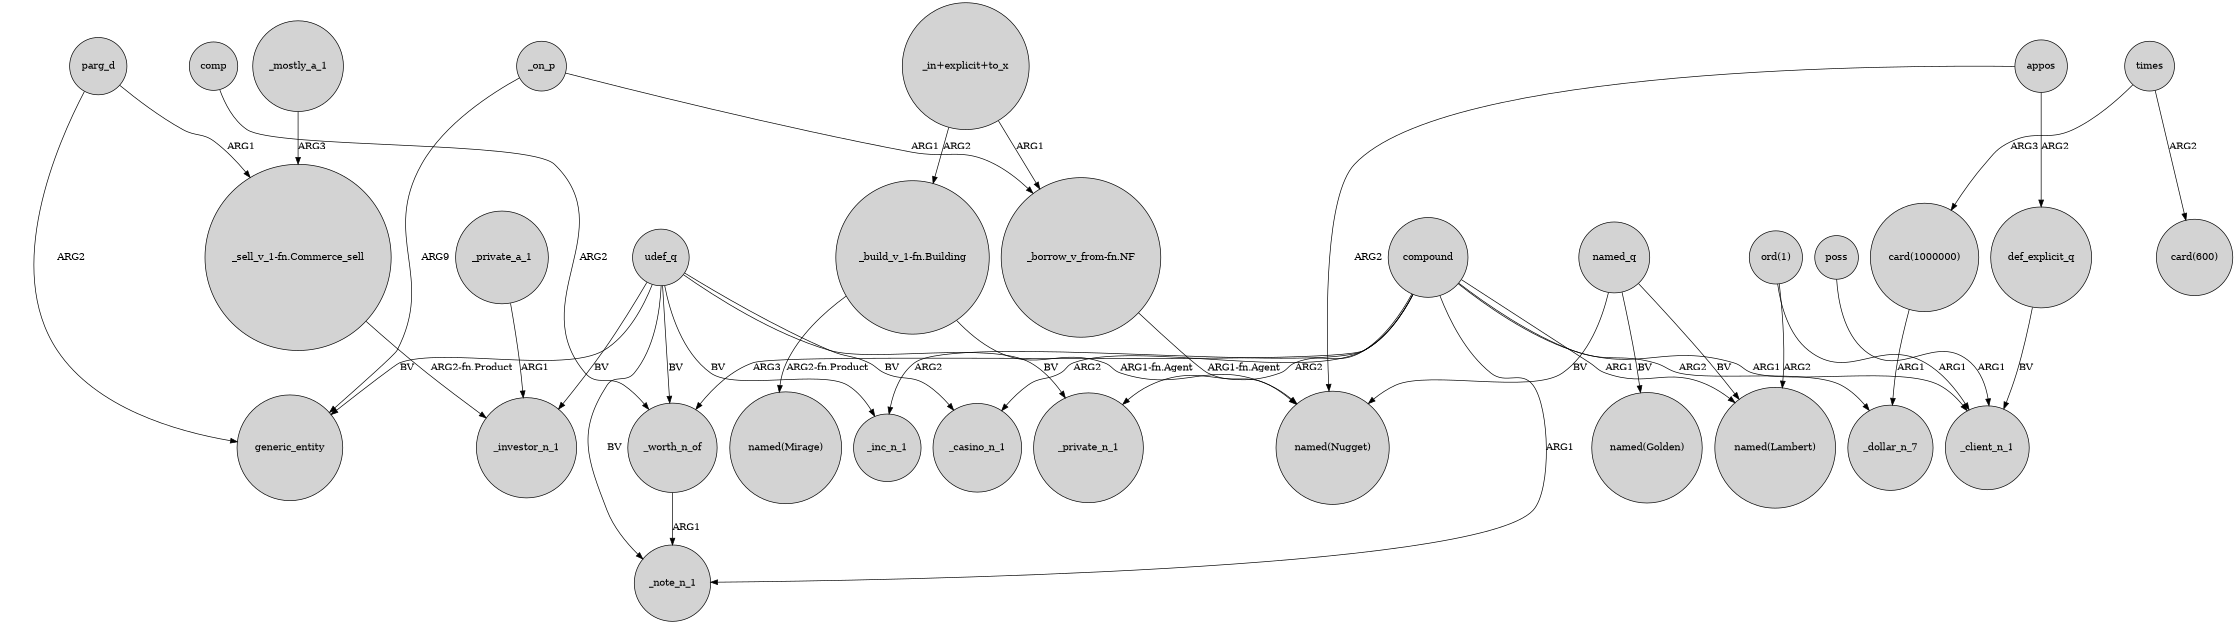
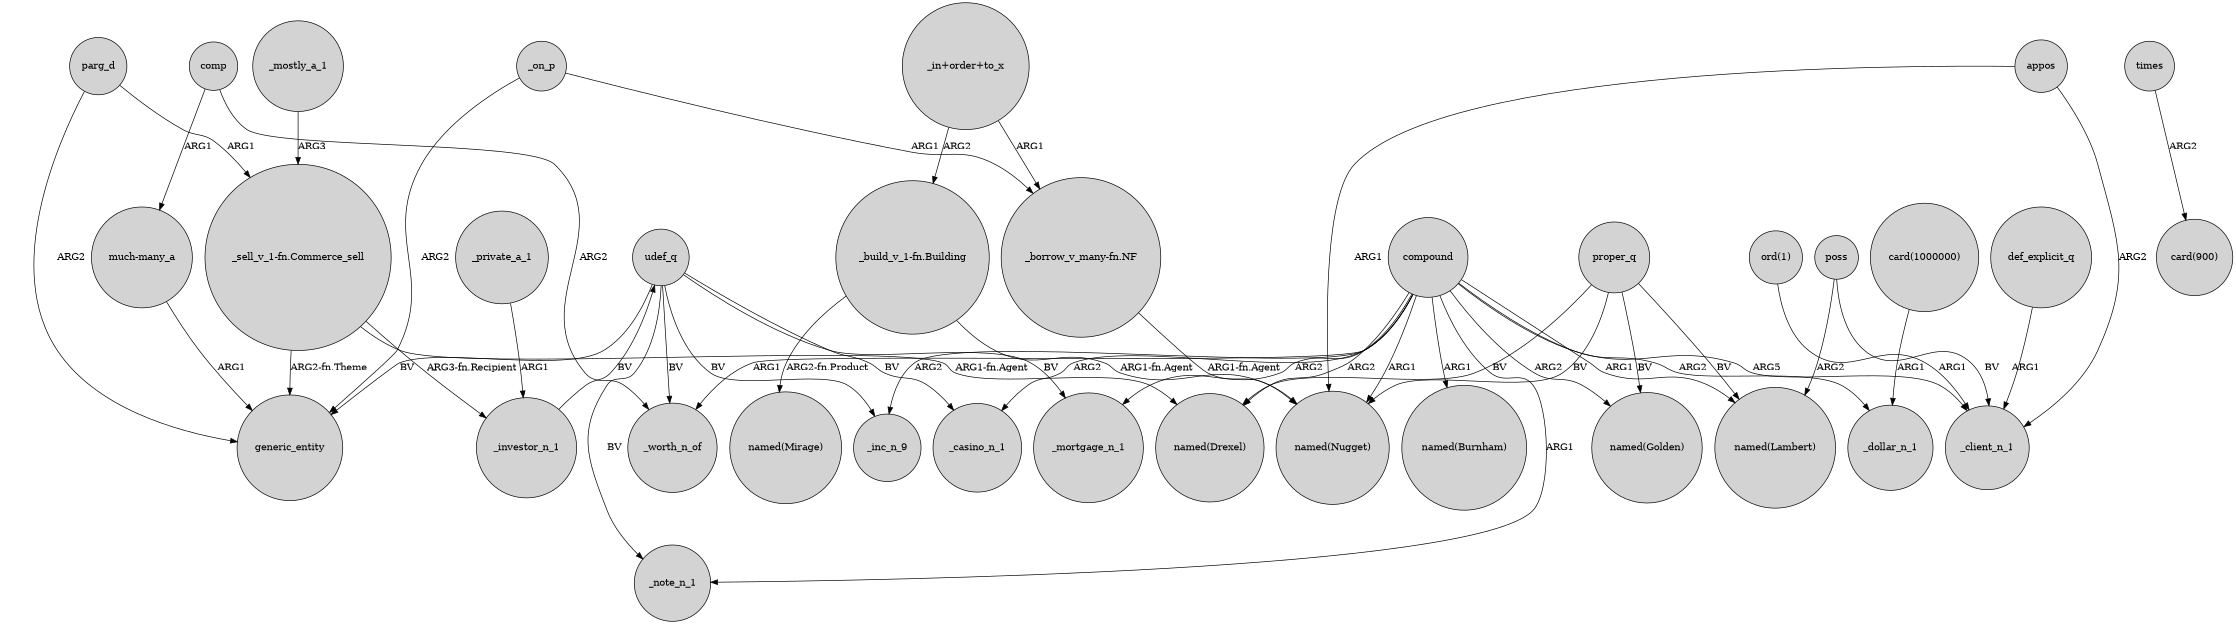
node "_in+explicit+to_x": label "_in+explicit+to_x" -> "_in+order+to_x"
edge "times" -> "card(1000000)": removed, label "ARG3"
edge "appos" -> "def_explicit_q": now "appos" -> "_client_n_1"
node "much-many_a": added
edge "_on_p" -> "generic_entity": label "ARG9" -> "ARG2"
node "_borrow_v_from-fn.NF": label "_borrow_v_from-fn.NF" -> "_borrow_v_many-fn.NF"
edge "appos" -> "named(Nugget)": label "ARG2" -> "ARG1"
node "named_q": label "named_q" -> "proper_q"
node "card(600)": label "card(600)" -> "card(900)"
edge "ord(1)" -> "named(Lambert)": now "poss" -> "named(Lambert)"
edge "udef_q" -> "_investor_n_1": reversed
edge "compound" -> "named(Nugget)": added, label "ARG1"
edge "compound" -> "named(Golden)": added, label "ARG2"
edge "_sell_v_1-fn.Commerce_sell" -> "_investor_n_1": label "ARG2-fn.Product" -> "ARG3-fn.Recipient"
edge "compound" -> "_worth_n_of": label "ARG3" -> "ARG1"
edge "compound" -> "_client_n_1": label "ARG1" -> "ARG5"
edge "poss" -> "_client_n_1": label "ARG1" -> "BV"
edge "def_explicit_q" -> "_client_n_1": label "BV" -> "ARG1"
edge "_sell_v_1-fn.Commerce_sell" -> "generic_entity": added, label "ARG2-fn.Theme"
node "_inc_n_1": label "_inc_n_1" -> "_inc_n_9"
node "_private_n_1": label "_private_n_1" -> "_mortgage_n_1"
node "named(Drexel)": added
node "named(Burnham)": added
node "_dollar_n_7": label "_dollar_n_7" -> "_dollar_n_1"
edge "_worth_n_of" -> "_note_n_1": removed, label "ARG1"
